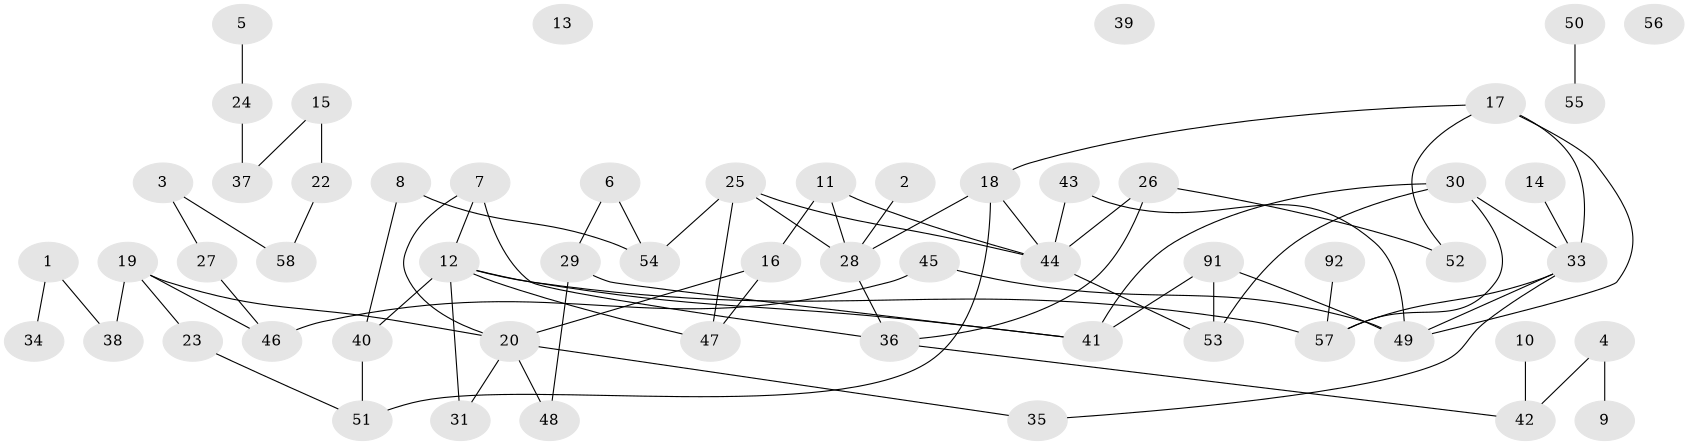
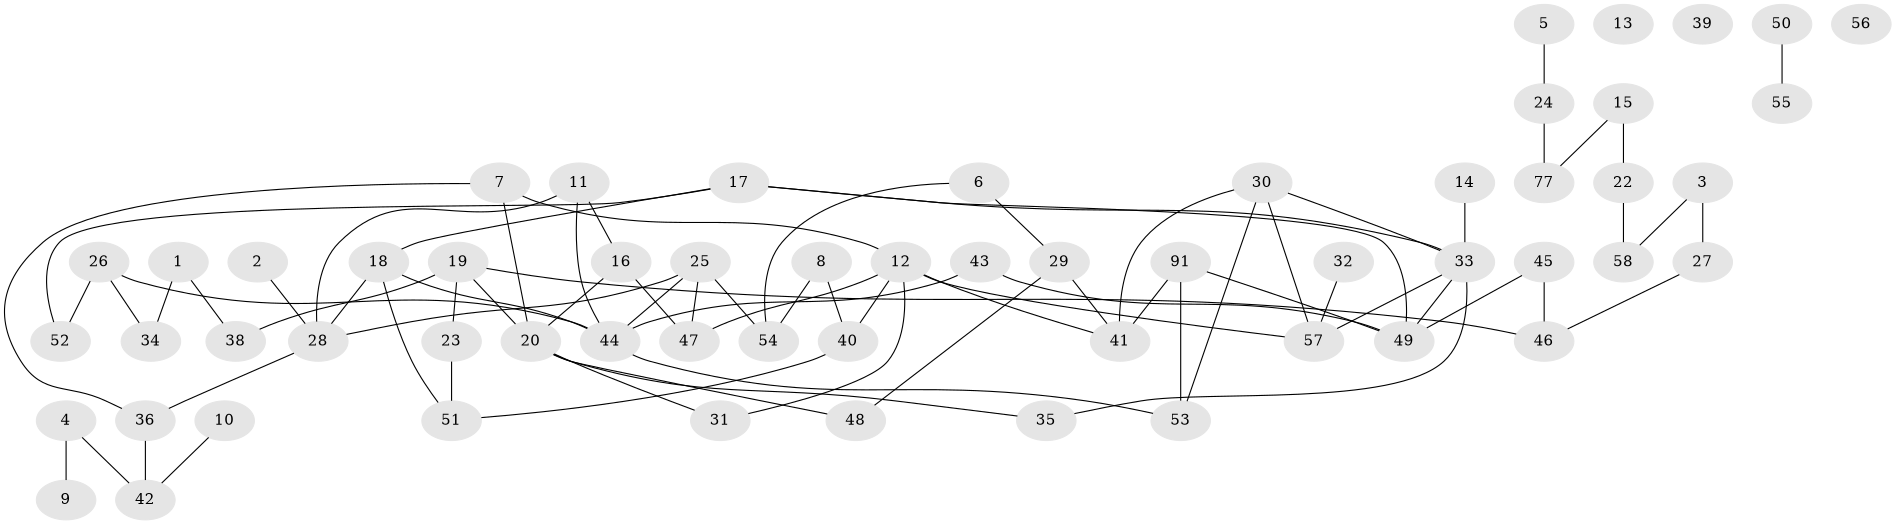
node "37": label "37" -> "77"
node "92": label "92" -> "32"
edge "26" -- "36": now "26" -- "34"
